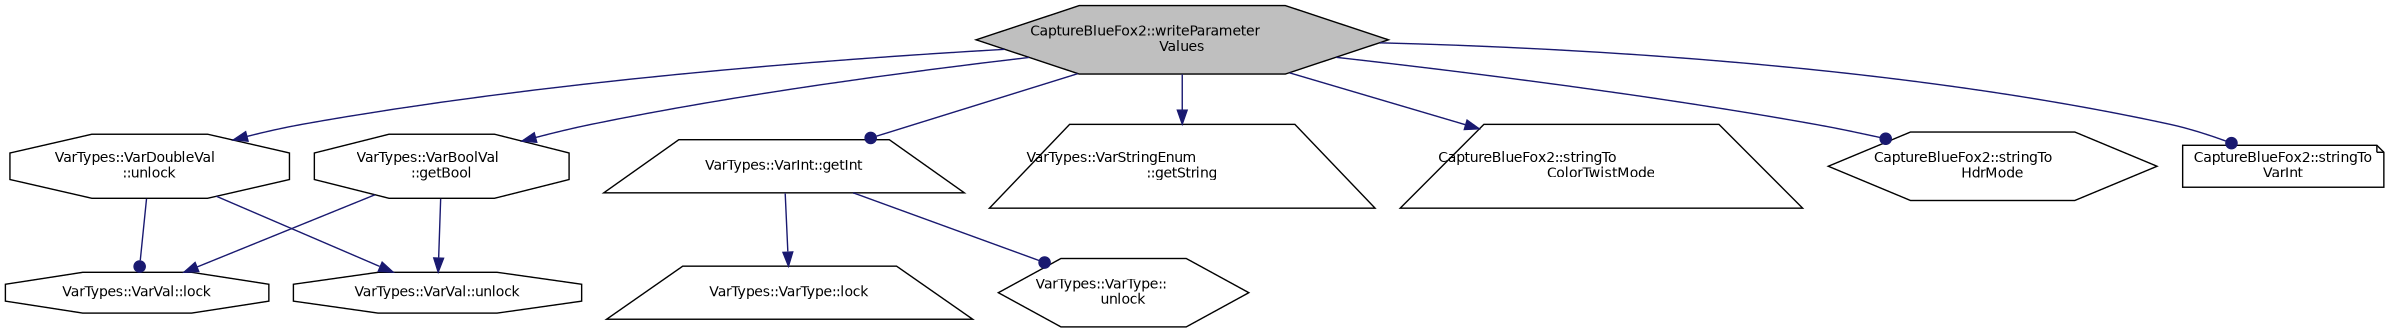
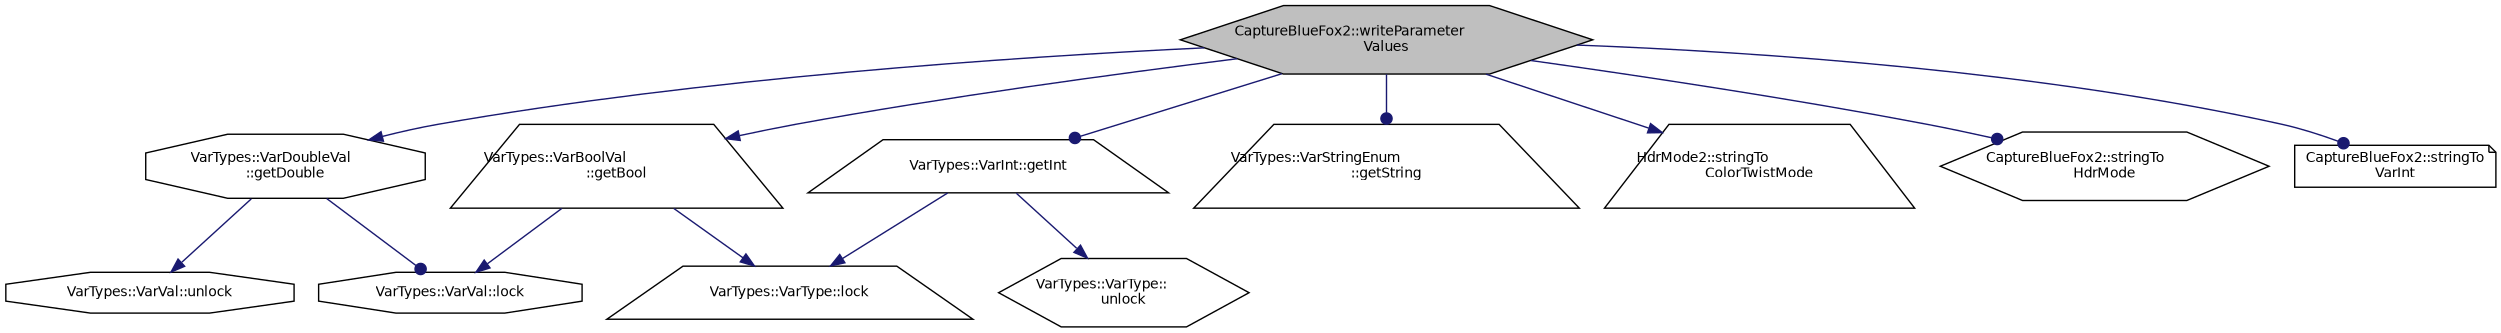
edge "CaptureBlueFox2::writeParameter Values" -> "VarTypes::VarStringEnum ::getString": arrowhead normal -> dot
node "VarTypes::VarDoubleVal ::unlock": label "VarTypes::VarDoubleVal ::unlock" -> "VarTypes::VarDoubleVal ::getDouble"
node "VarTypes::VarBoolVal ::getBool": shape octagon -> trapezium
node "CaptureBlueFox2::stringTo ColorTwistMode": label "CaptureBlueFox2::stringTo ColorTwistMode" -> "HdrMode2::stringTo ColorTwistMode"
edge "VarTypes::VarInt::getInt" -> "VarTypes::VarType:: unlock": arrowhead dot -> normal
edge "VarTypes::VarBoolVal ::getBool" -> "VarTypes::VarVal::unlock": now "VarTypes::VarBoolVal ::getBool" -> "VarTypes::VarType::lock"
